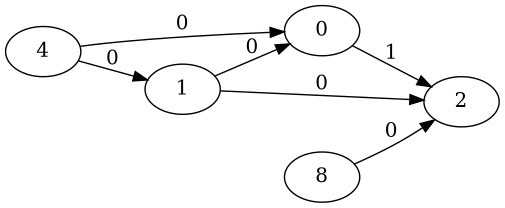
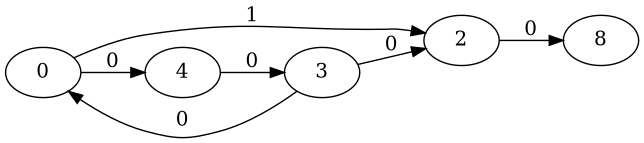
edge "4" -> "0": reversed
node "1": label "1" -> "3"
edge "8" -> "2": reversed
